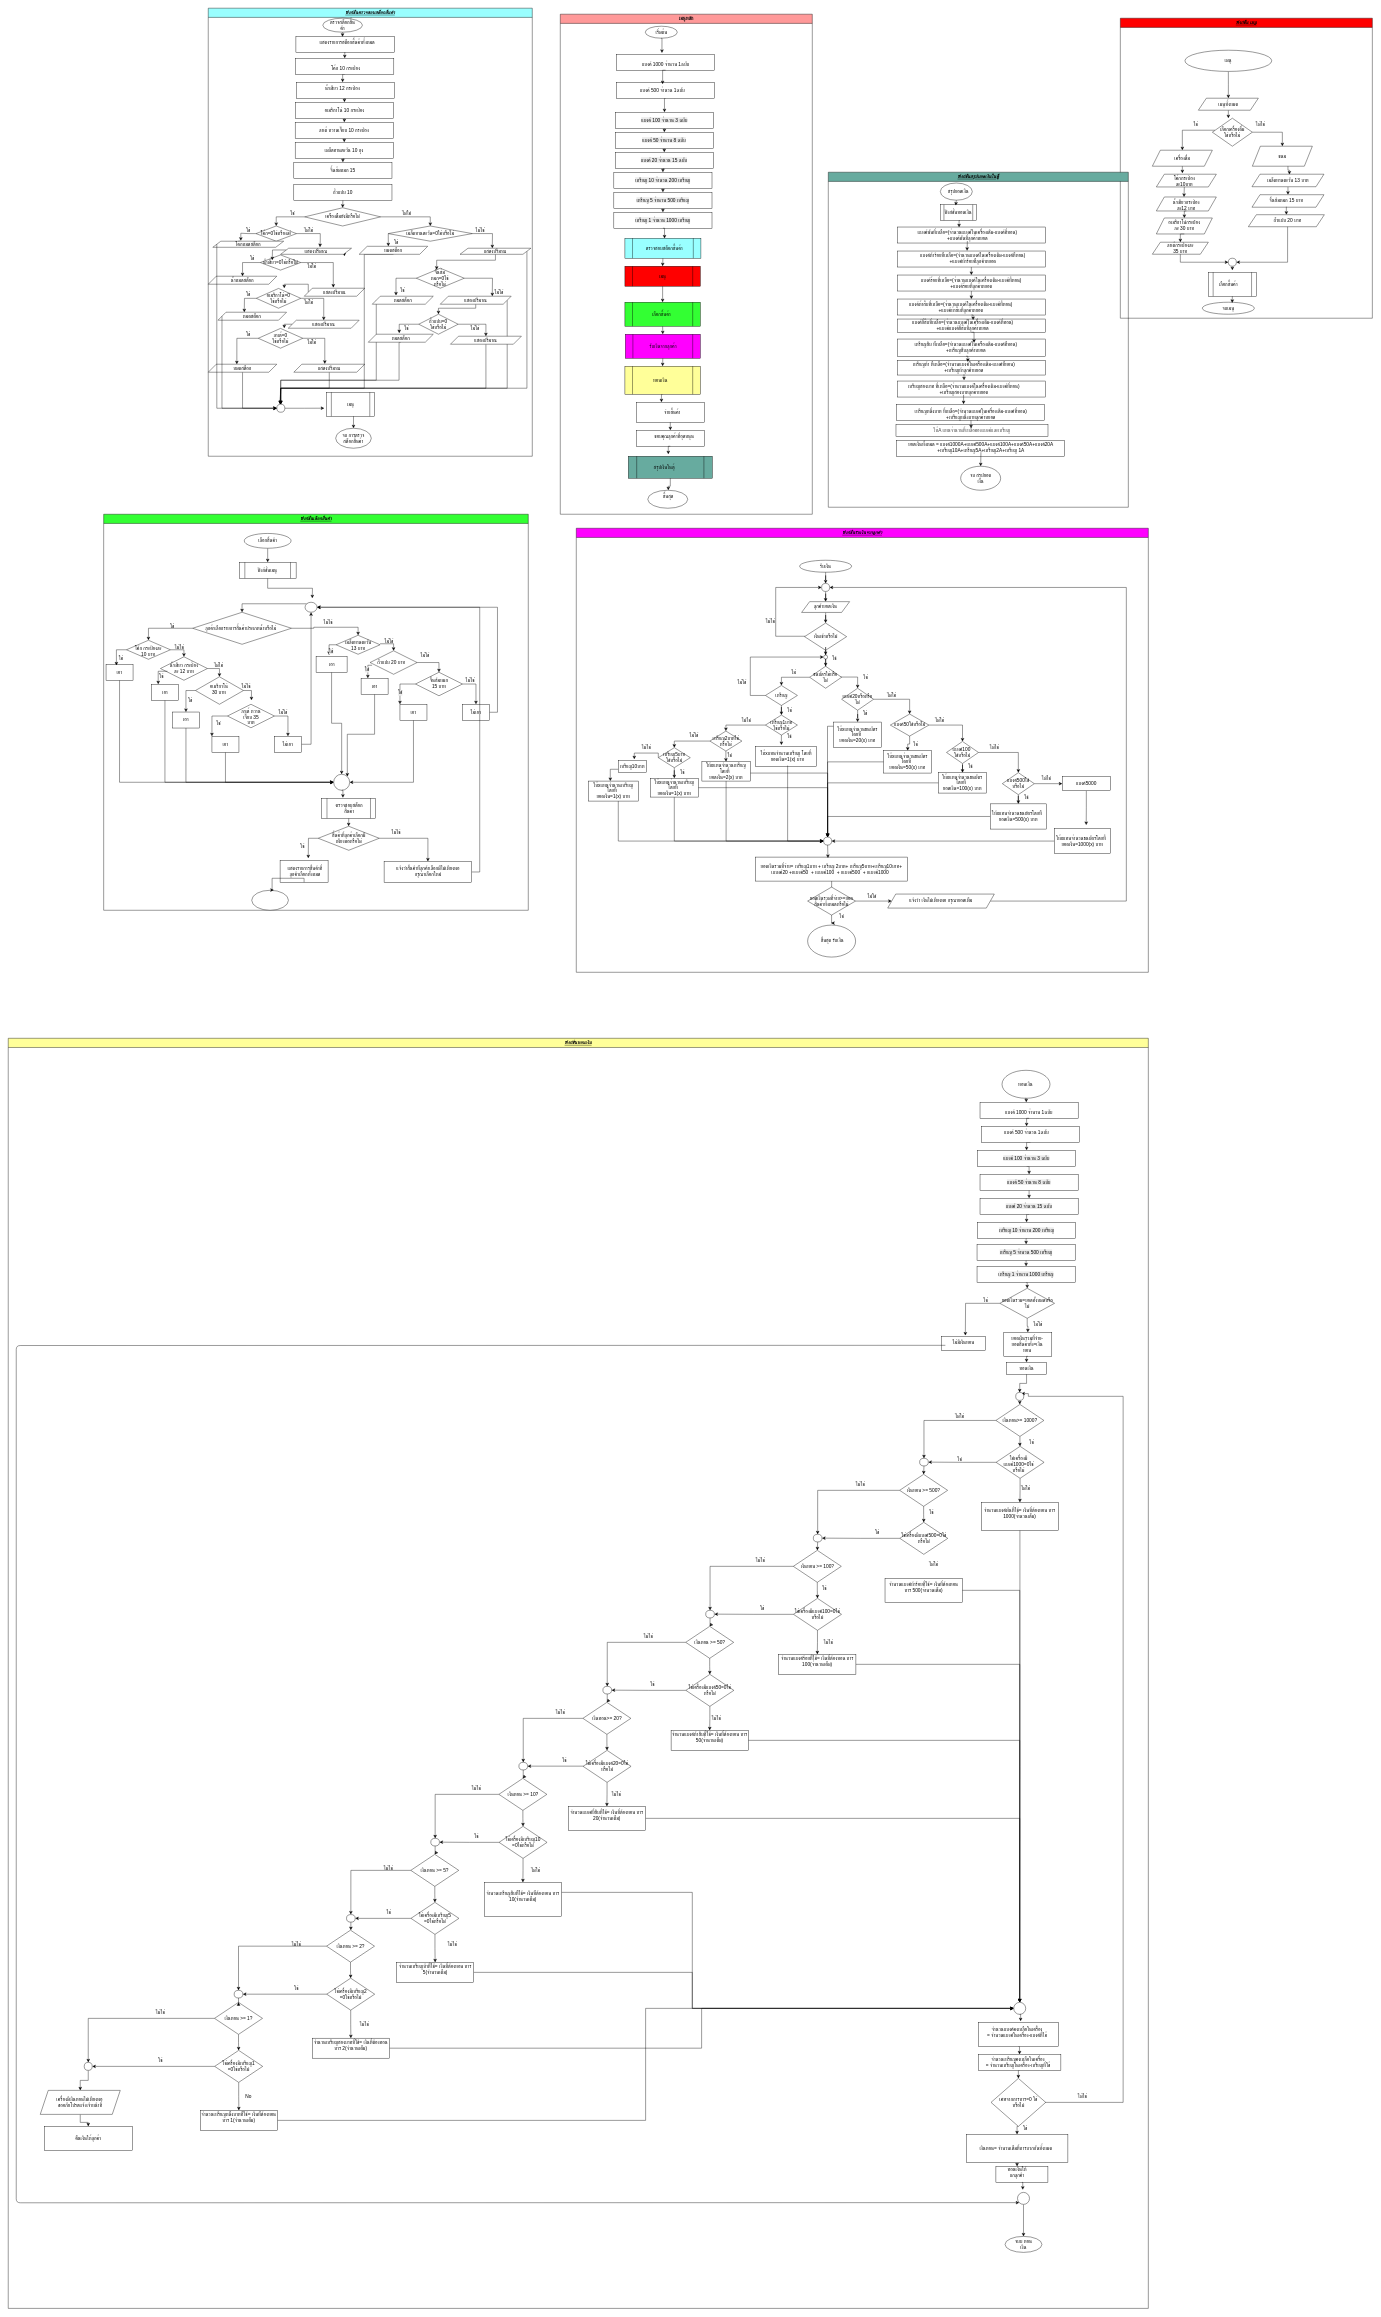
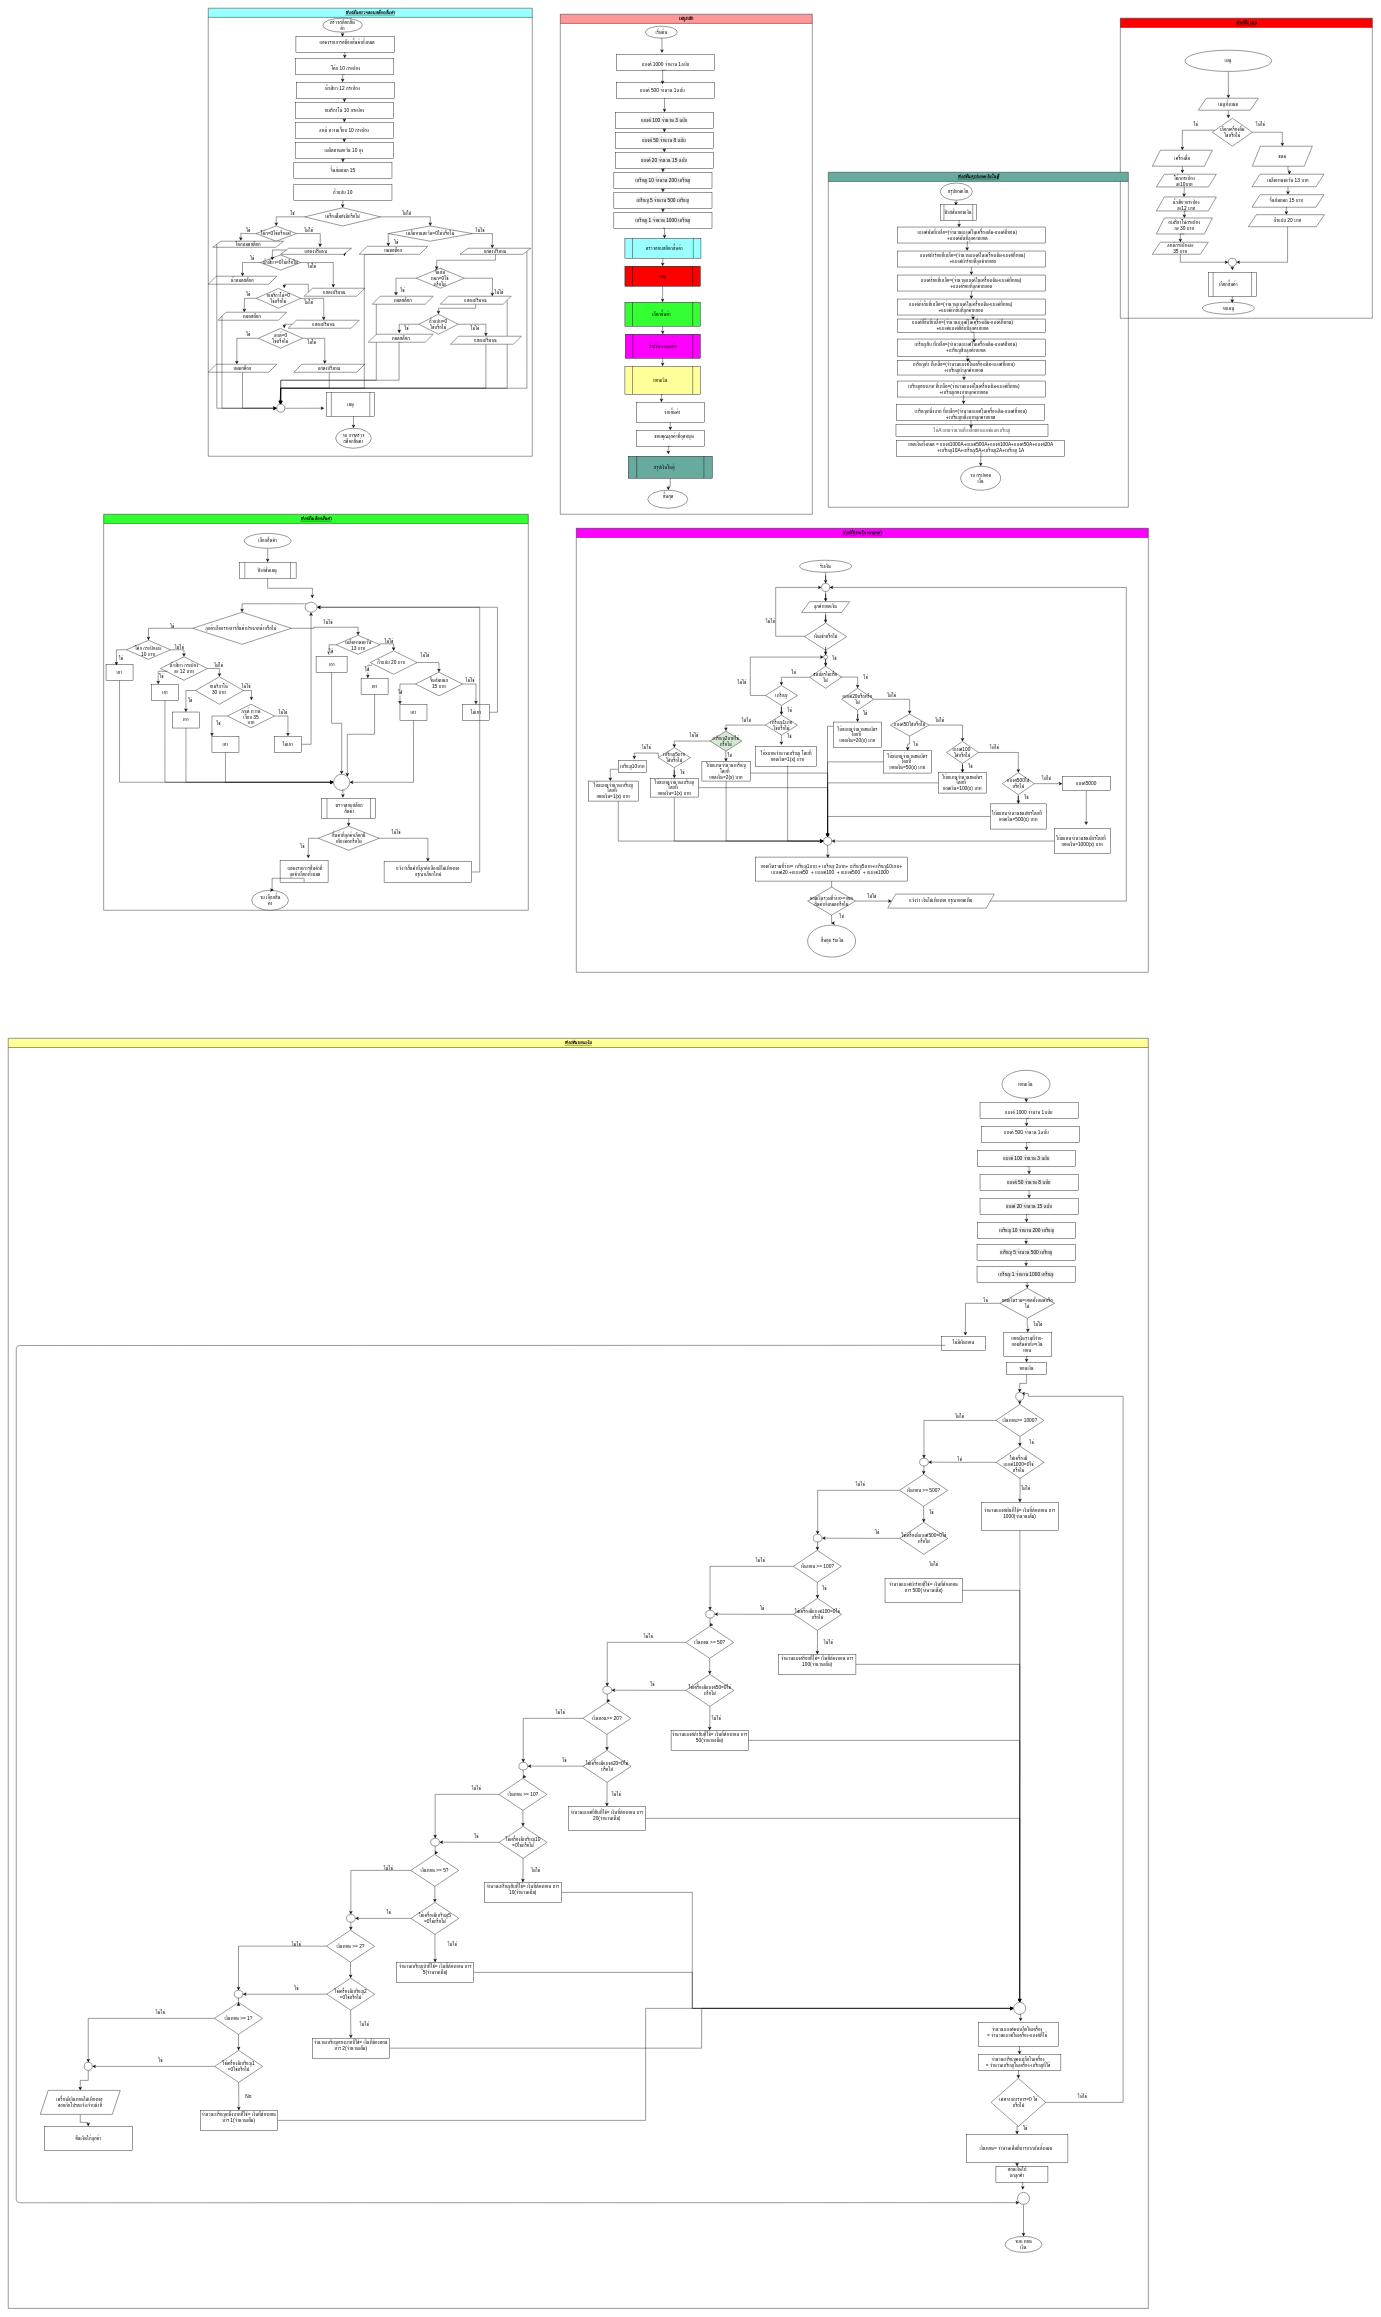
node "เหรียญ2บาทใช่ หรือไม่": fillcolor #ffffff -> #d5e8d4
node "จบ เลือกสิ้นค้า": added
node "จำนวนเหรียญสิบที่ใช้= เงินที่ต้องทอน หาร 10(จำนวนเต็ม)": size 77x34 -> 77x20
